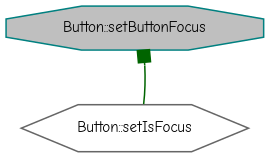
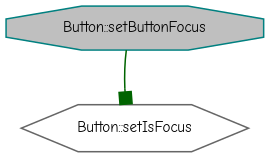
edge "Button::setIsFocus" -> "Button::setButtonFocus": reversed
